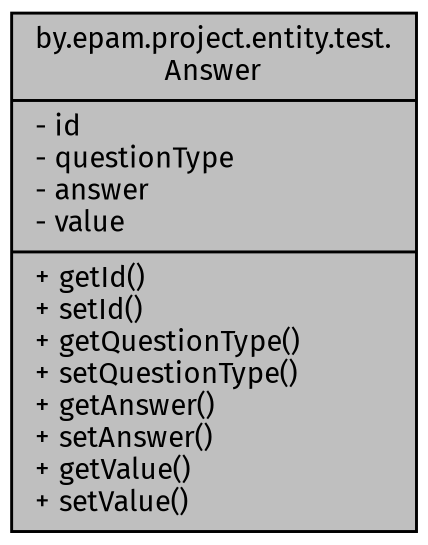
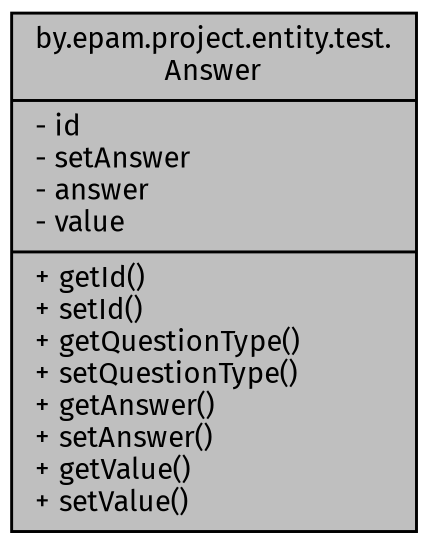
node "by.epam.project.entity.test.": text "- questionType" -> "- setAnswer"
